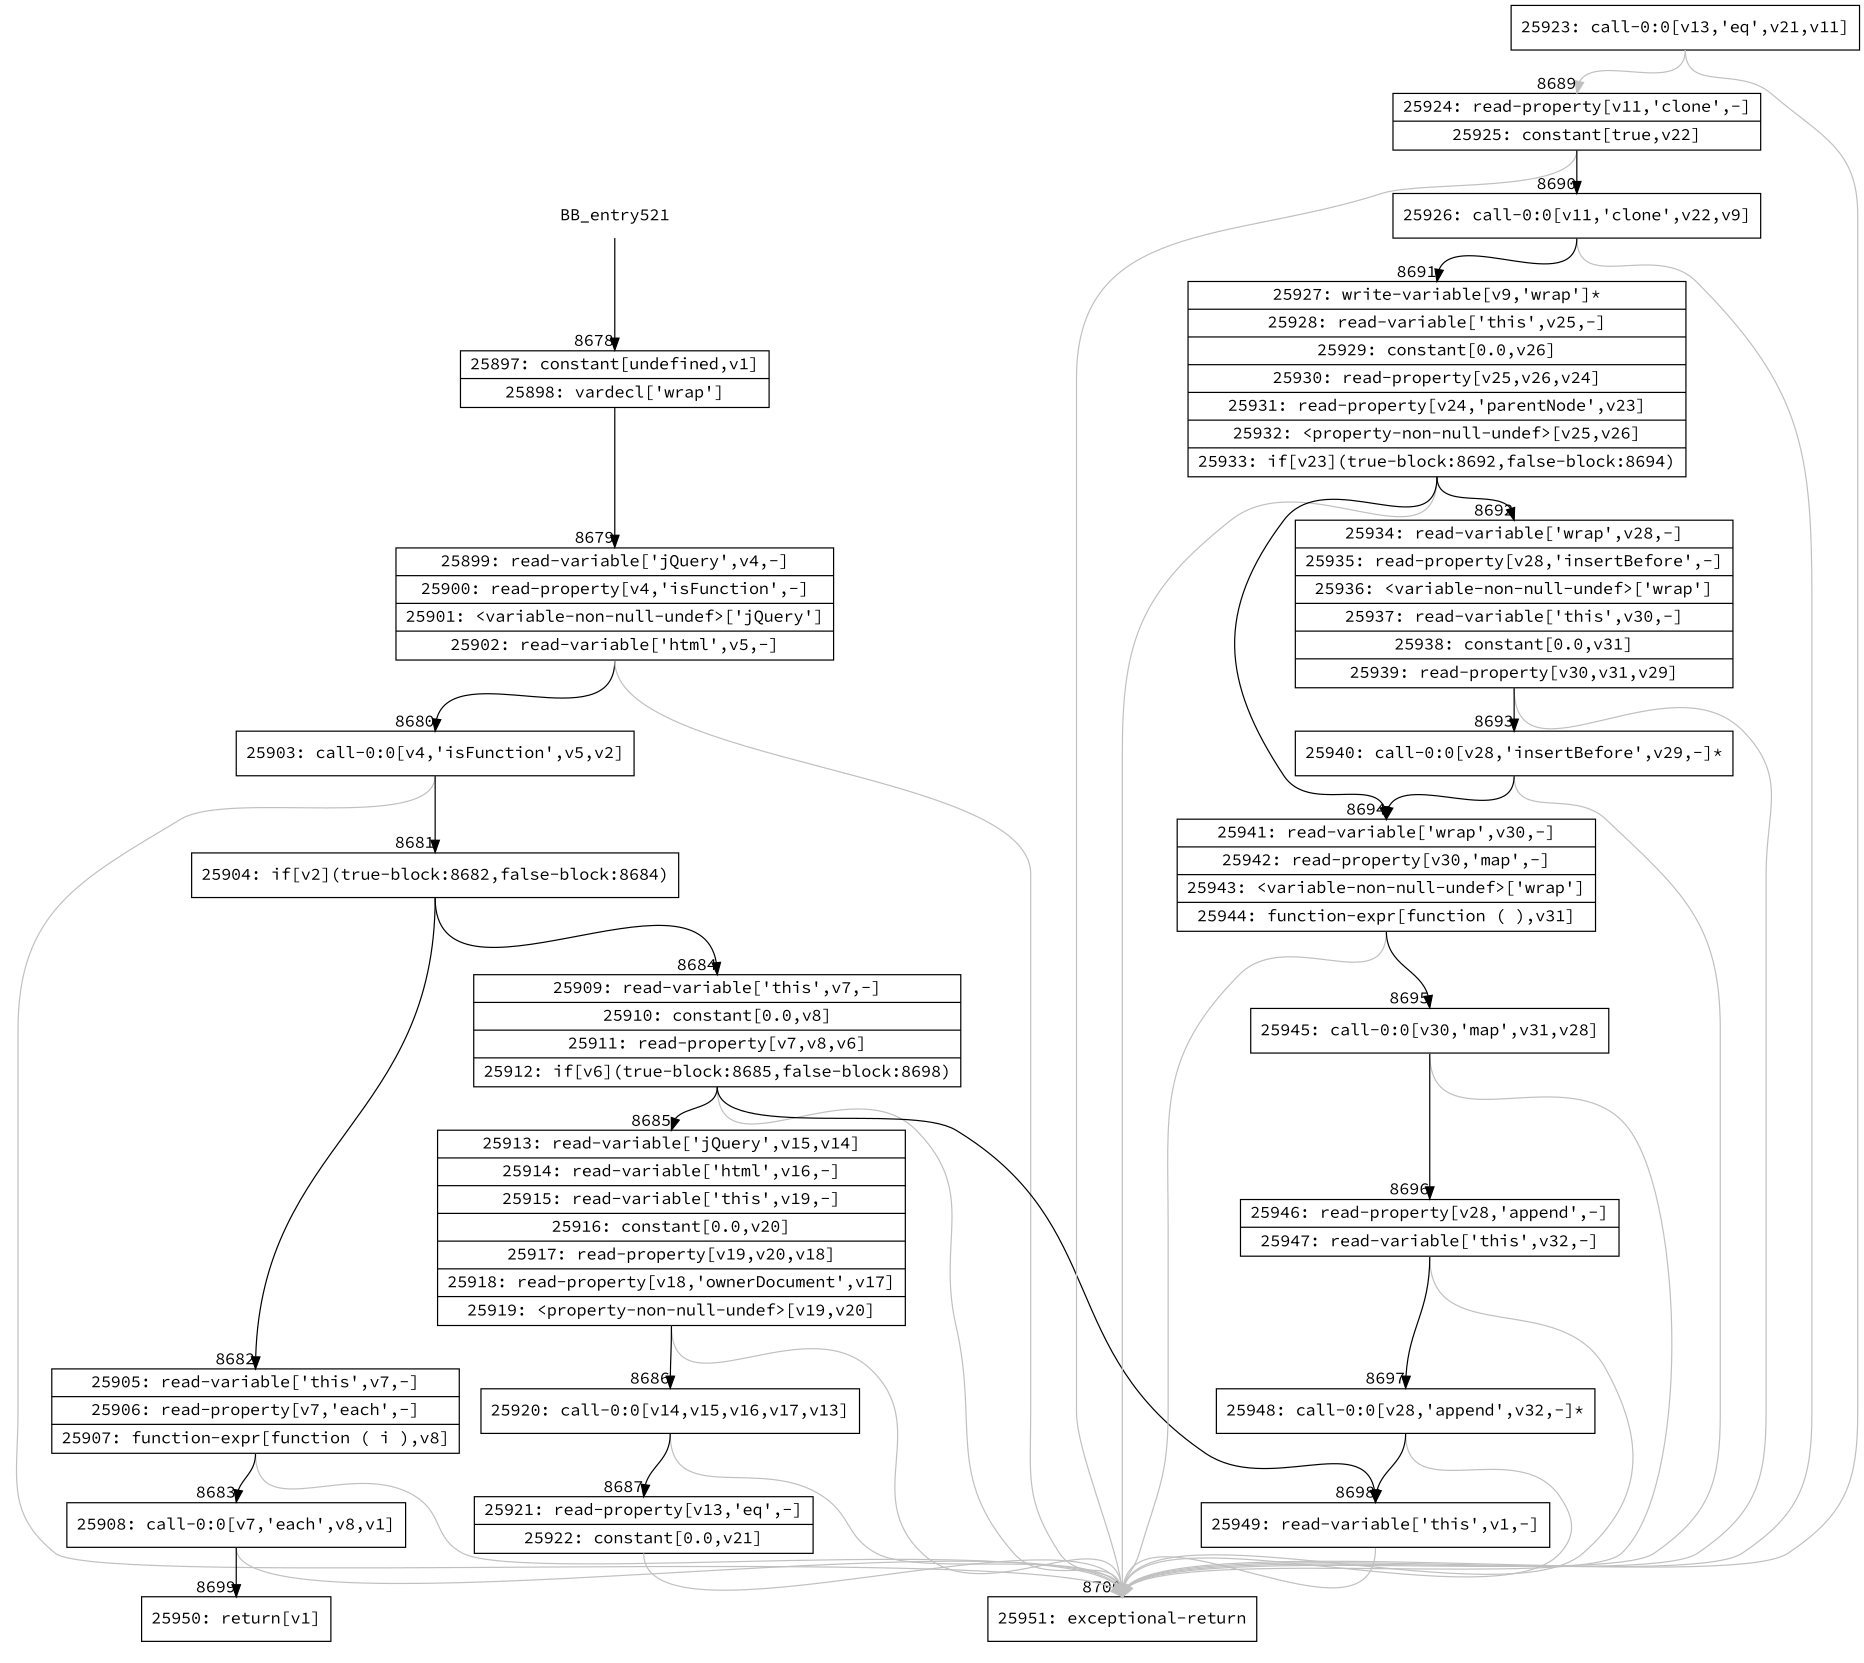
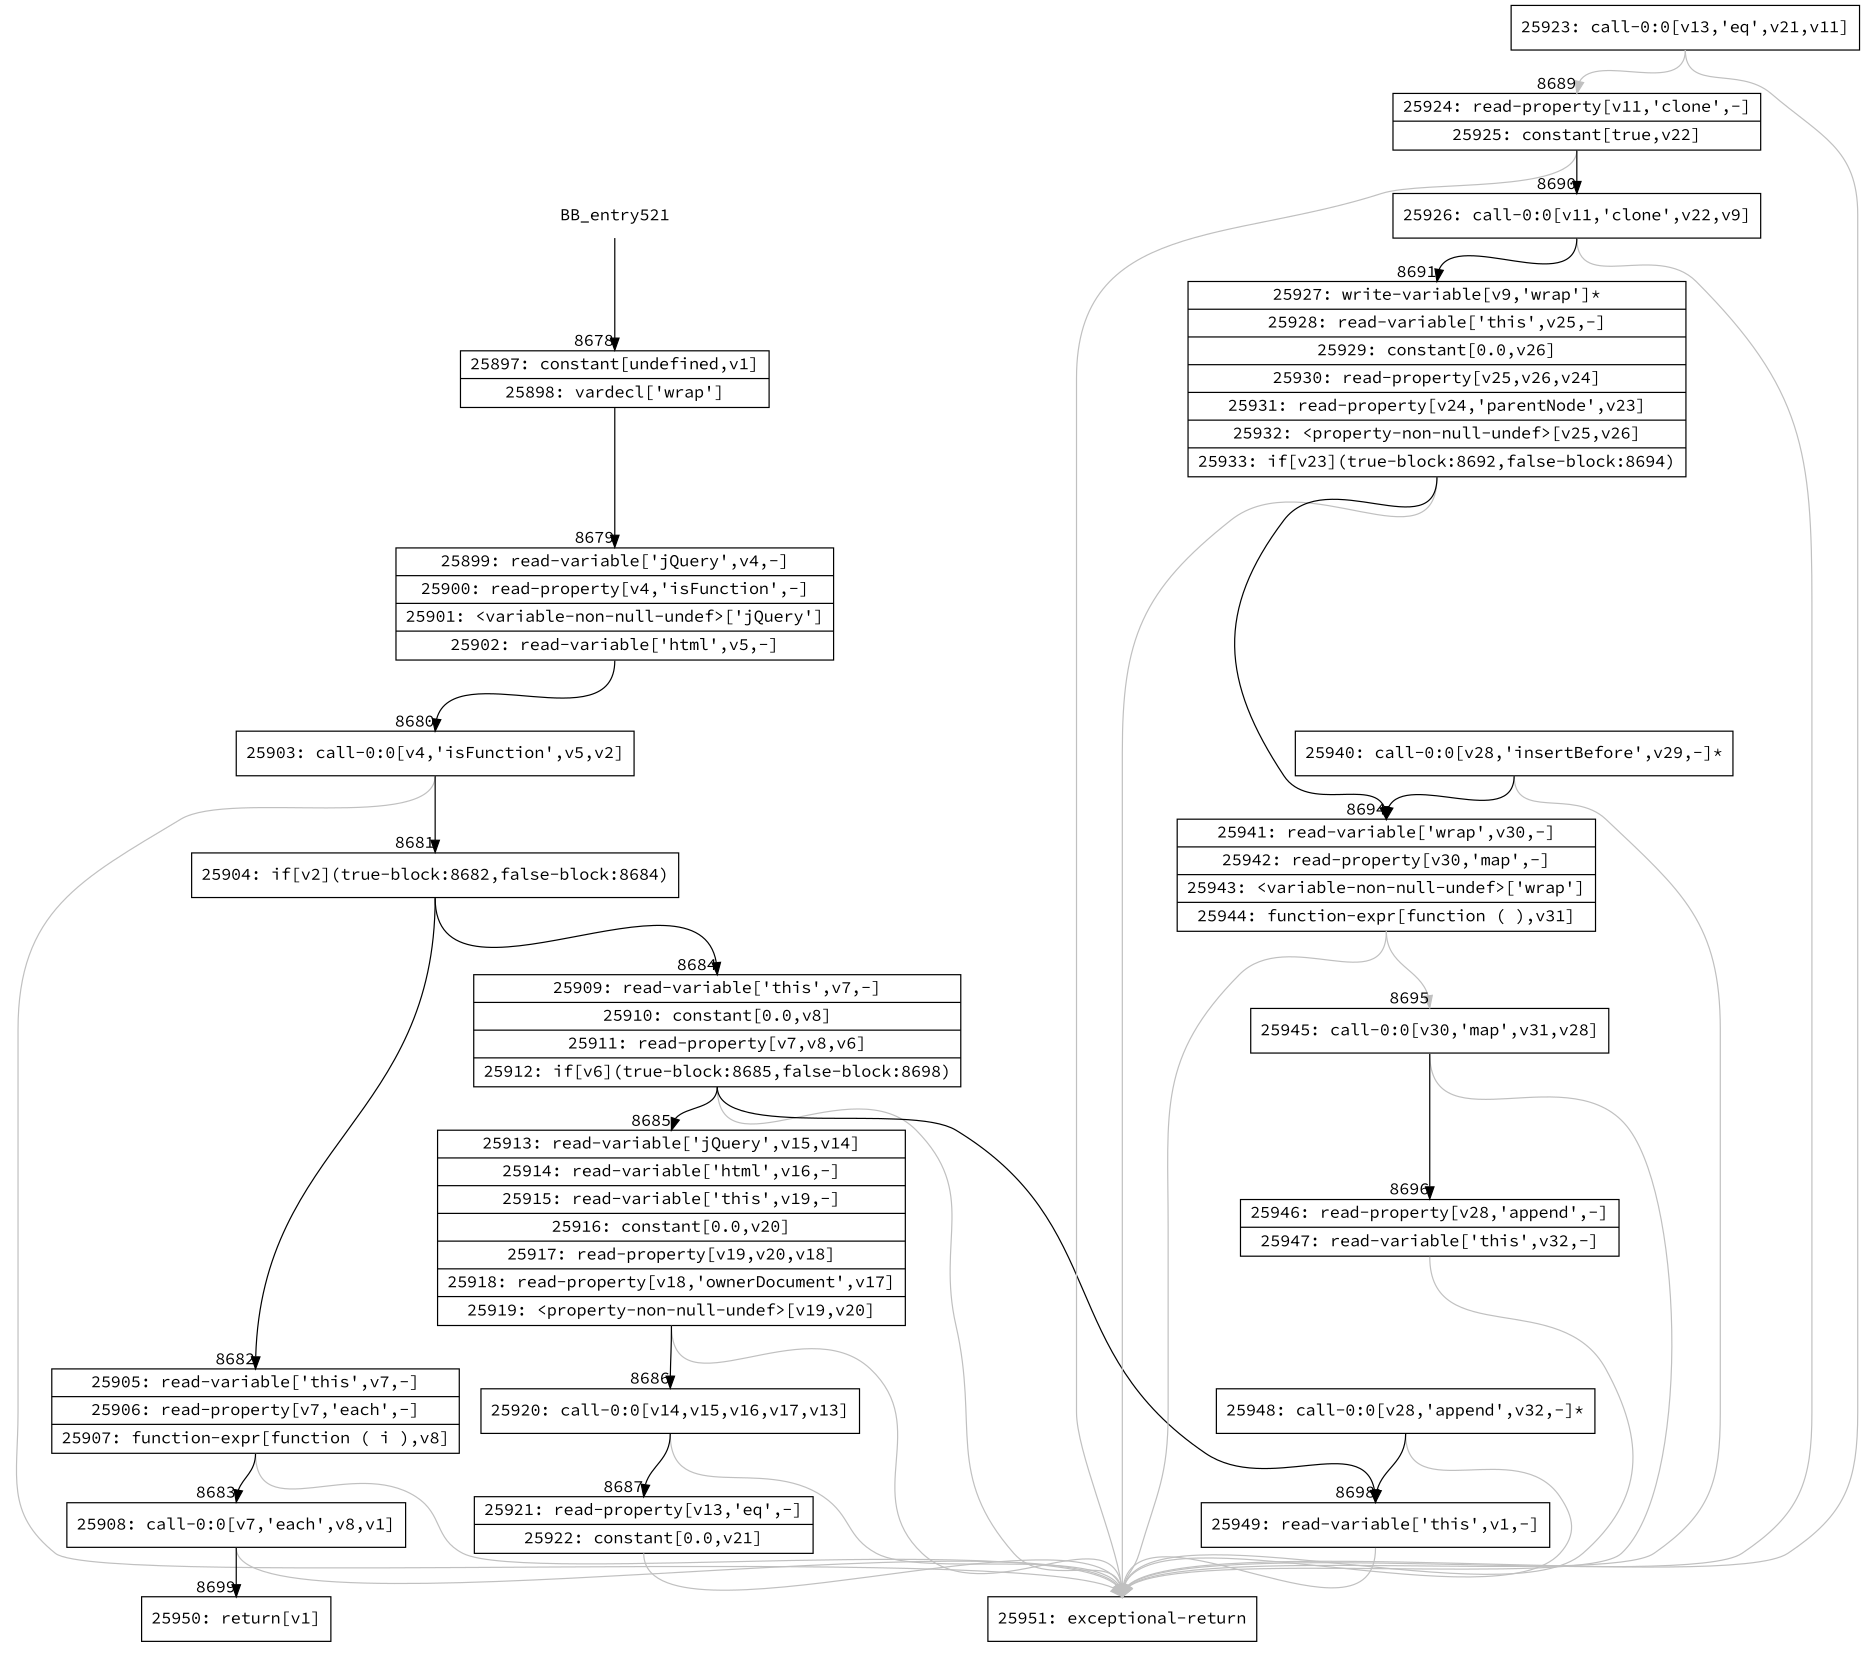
node "25934: read-variable['wrap',v28,-]": removed
edge "25941: read-variable['wrap',v30,-]" -> "25945: call-0:0[v30,'map',v31,v28]": color black -> gray
edge "25899: read-variable['jQuery',v4,-]" -> "25951: exceptional-return": removed
edge "25946: read-property[v28,'append',-]" -> "25948: call-0:0[v28,'append',v32,-]*": removed
